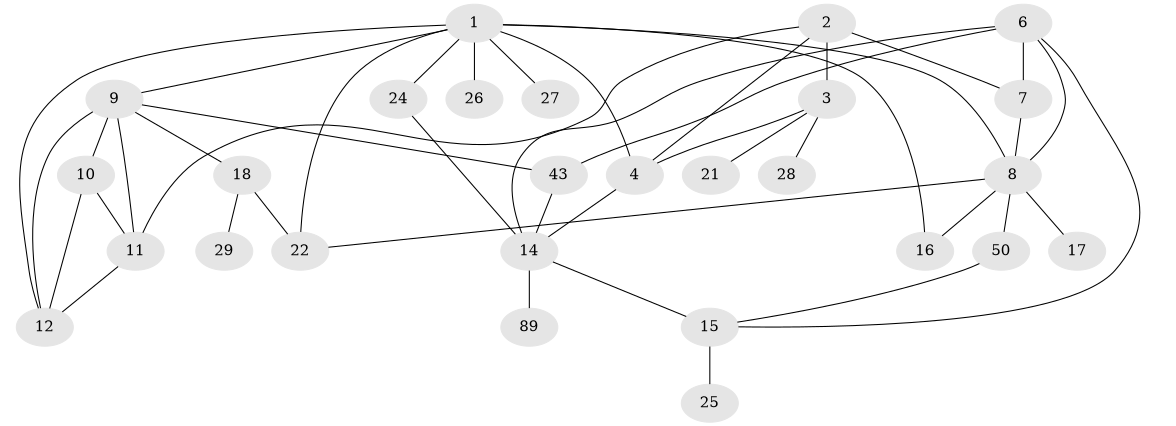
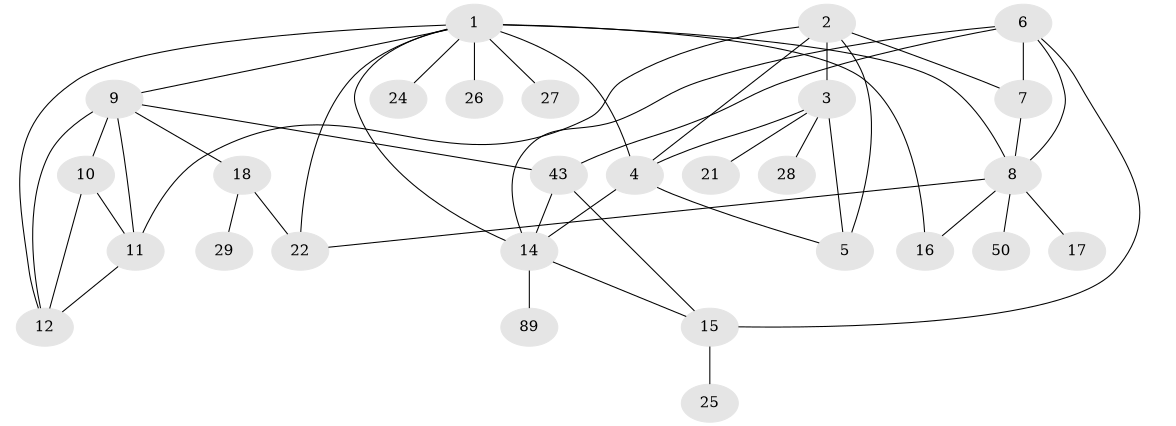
edge "24" -- "14": now "1" -- "14"
node "5": added
edge "50" -- "15": now "43" -- "15"
